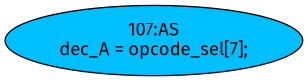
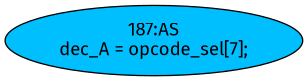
node "107:AS dec_A = opcode_sel[7];": label "107:AS dec_A = opcode_sel[7];" -> "187:AS dec_A = opcode_sel[7];"
